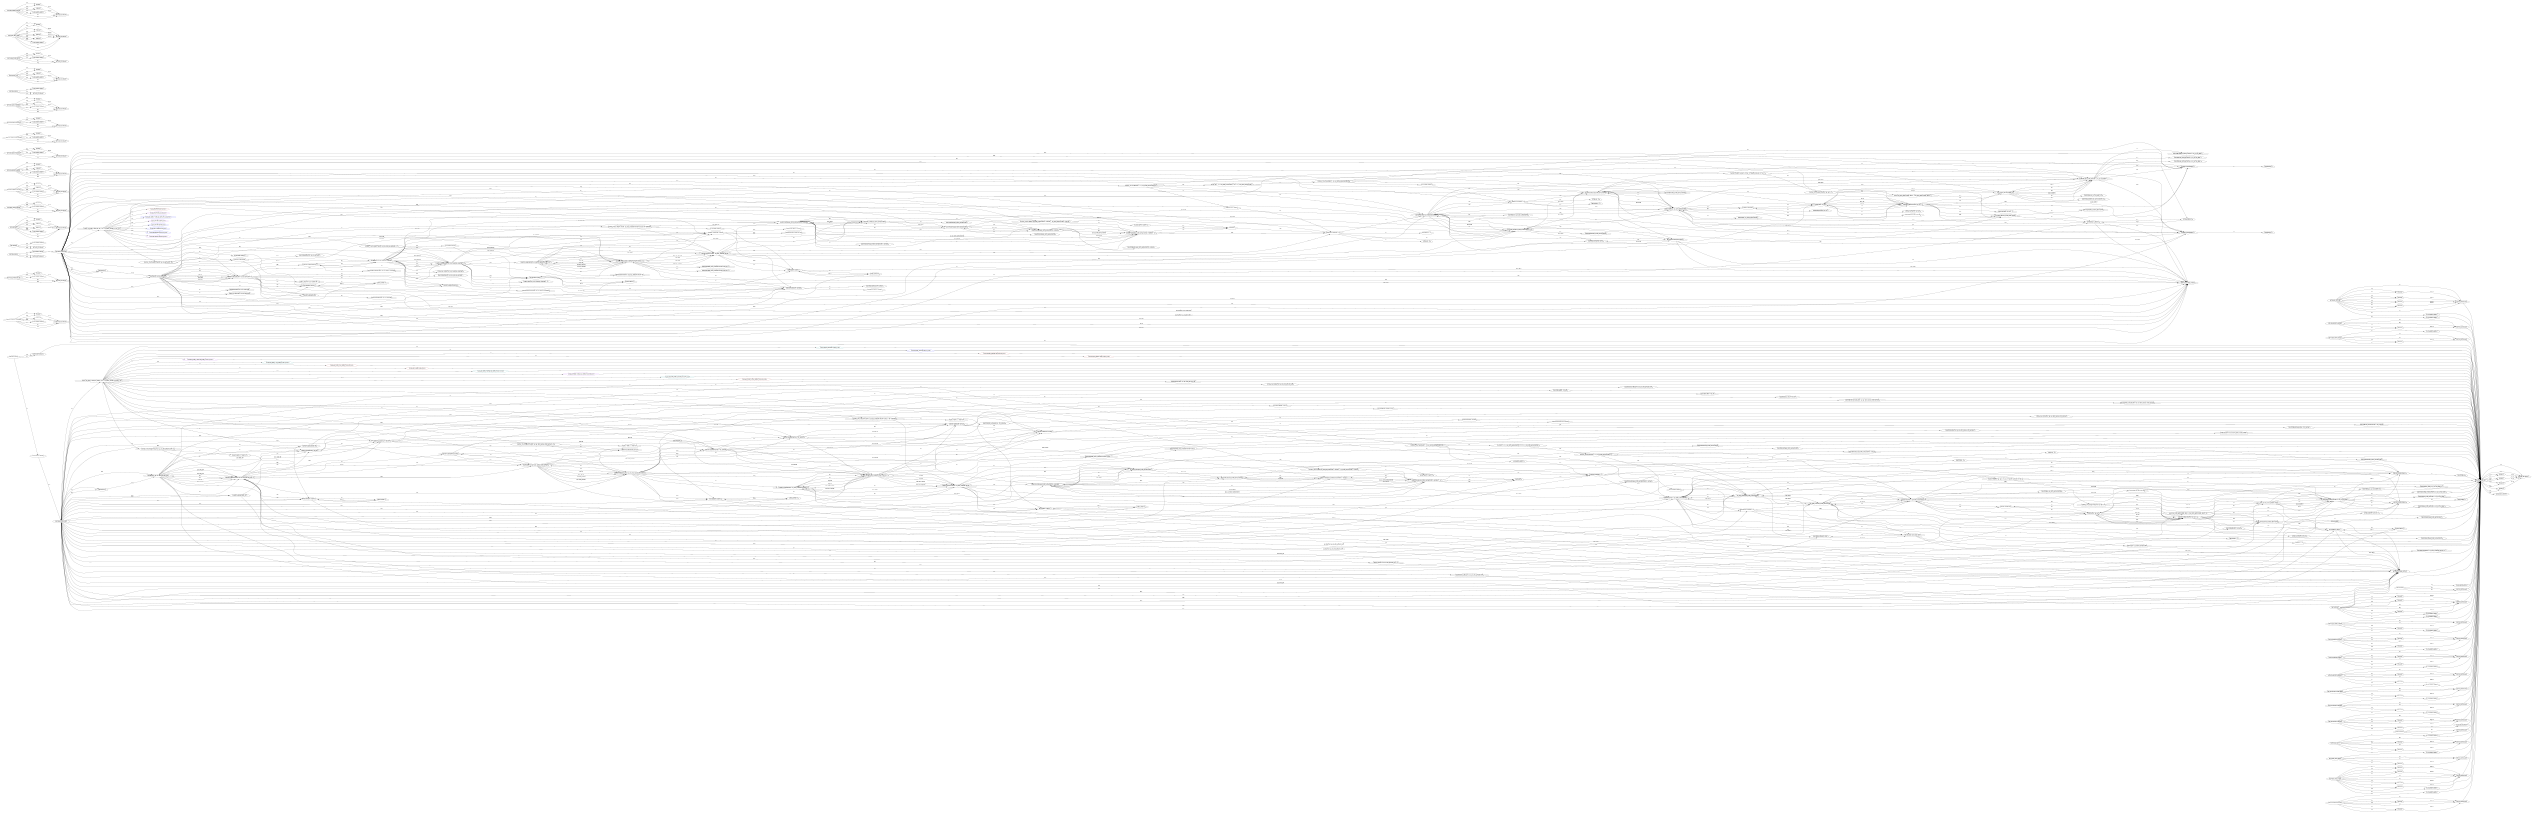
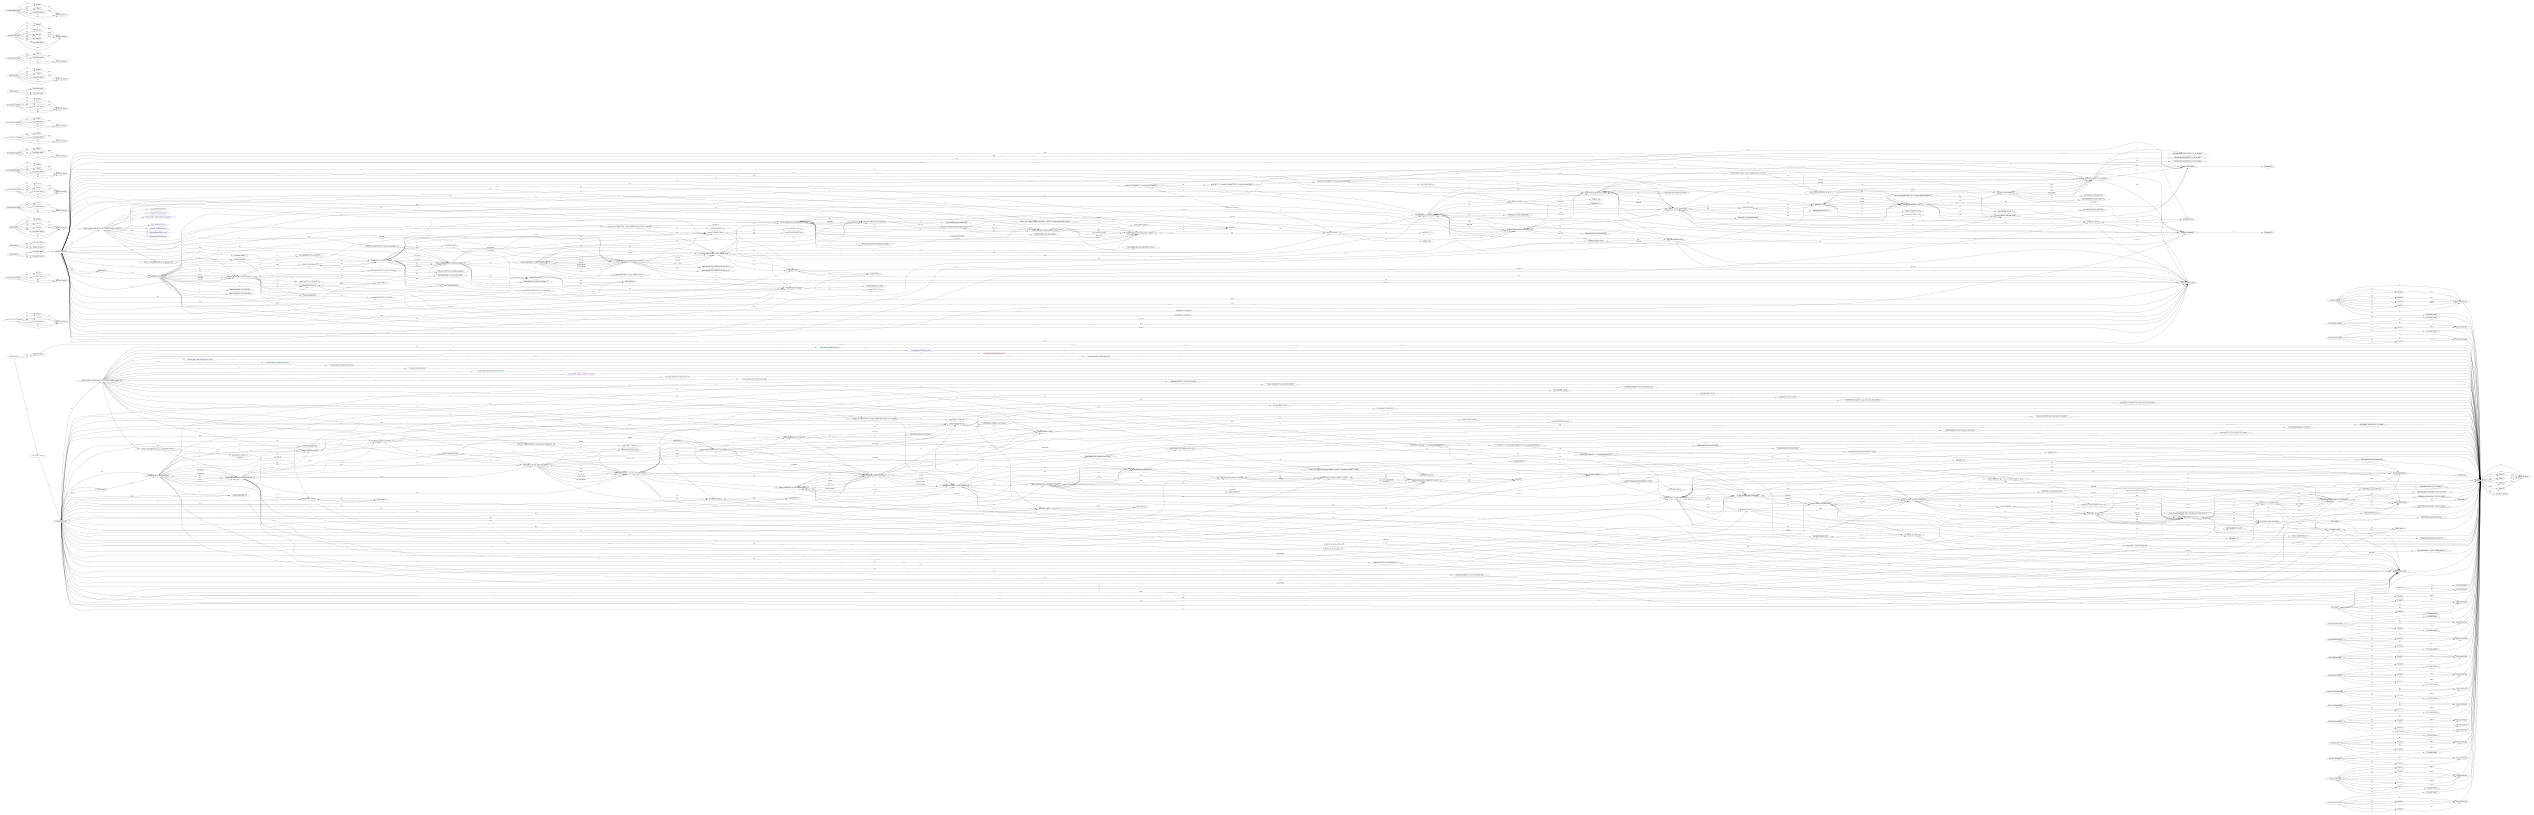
node "<(LOCAL,int i: int)<SUB>4</SUB>>": removed
node "(IDENTIFIER,numcols,numcols = tmp_numcols)": added
edge "(<operator>.assignment,yoff = tmp_yoff)" -> "(<operator>.addressOf,&tmp_numcols)": now "(<operator>.assignment,yoff = tmp_yoff)" -> "(<operator>.addressOf,&tmp_numrows)"
